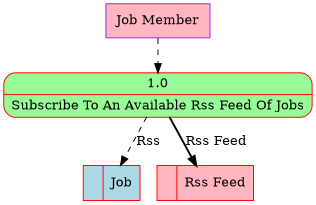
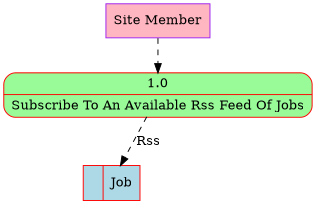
node "Job Member": label "Job Member" -> "Site Member"
node "Rss Feed": removed
